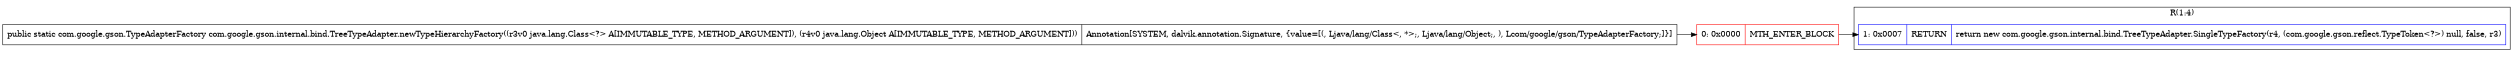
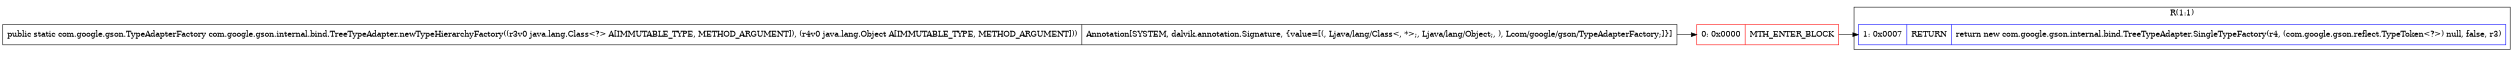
cluster "R(1:4)": label "R(1:4)" -> "R(1:1)"
